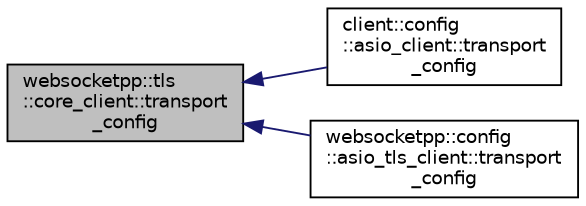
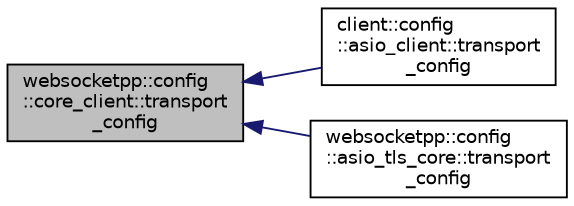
node "websocketpp::tls ::core_client::transport _config": label "websocketpp::tls ::core_client::transport _config" -> "websocketpp::config ::core_client::transport _config"
node "websocketpp::config ::asio_tls_client::transport _config": label "websocketpp::config ::asio_tls_client::transport _config" -> "websocketpp::config ::asio_tls_core::transport _config"
